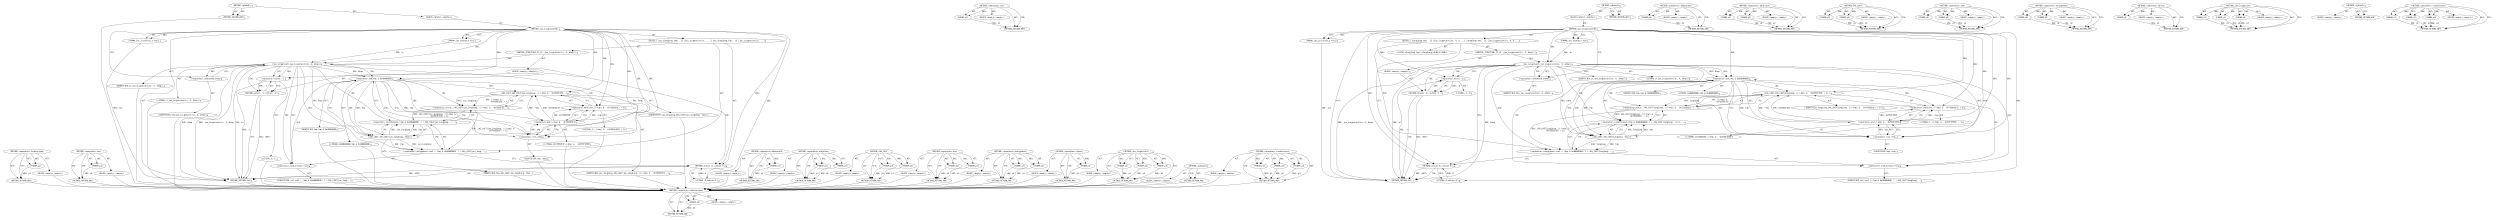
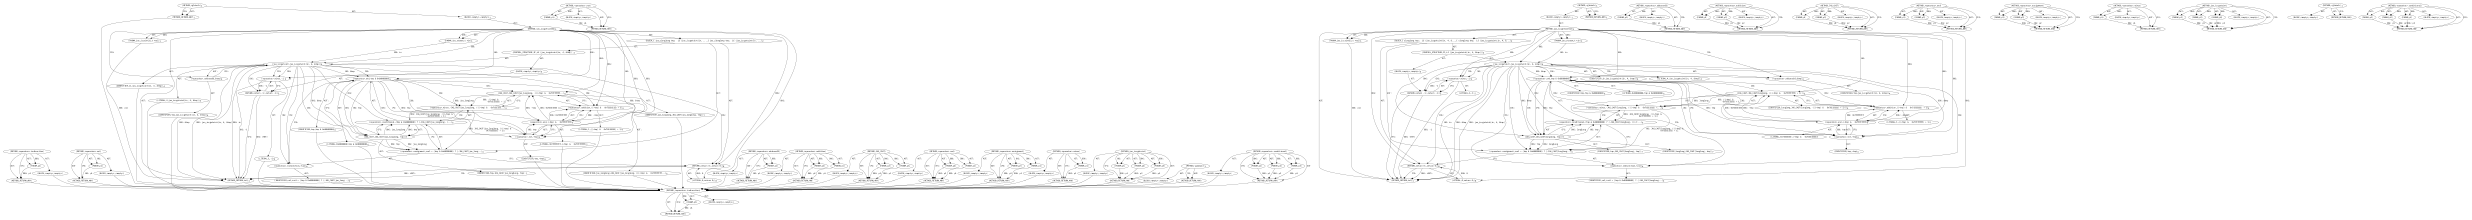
node "<(LOCAL,ulonglong tmp: ulonglong)<SUB>3</SUB>>": removed
node "(IDENTIFIER,tmp,JAS_CAST(longlong, tmp))": added
node "(IDENTIFIER,longlong,JAS_CAST(longlong, tmp))": added
